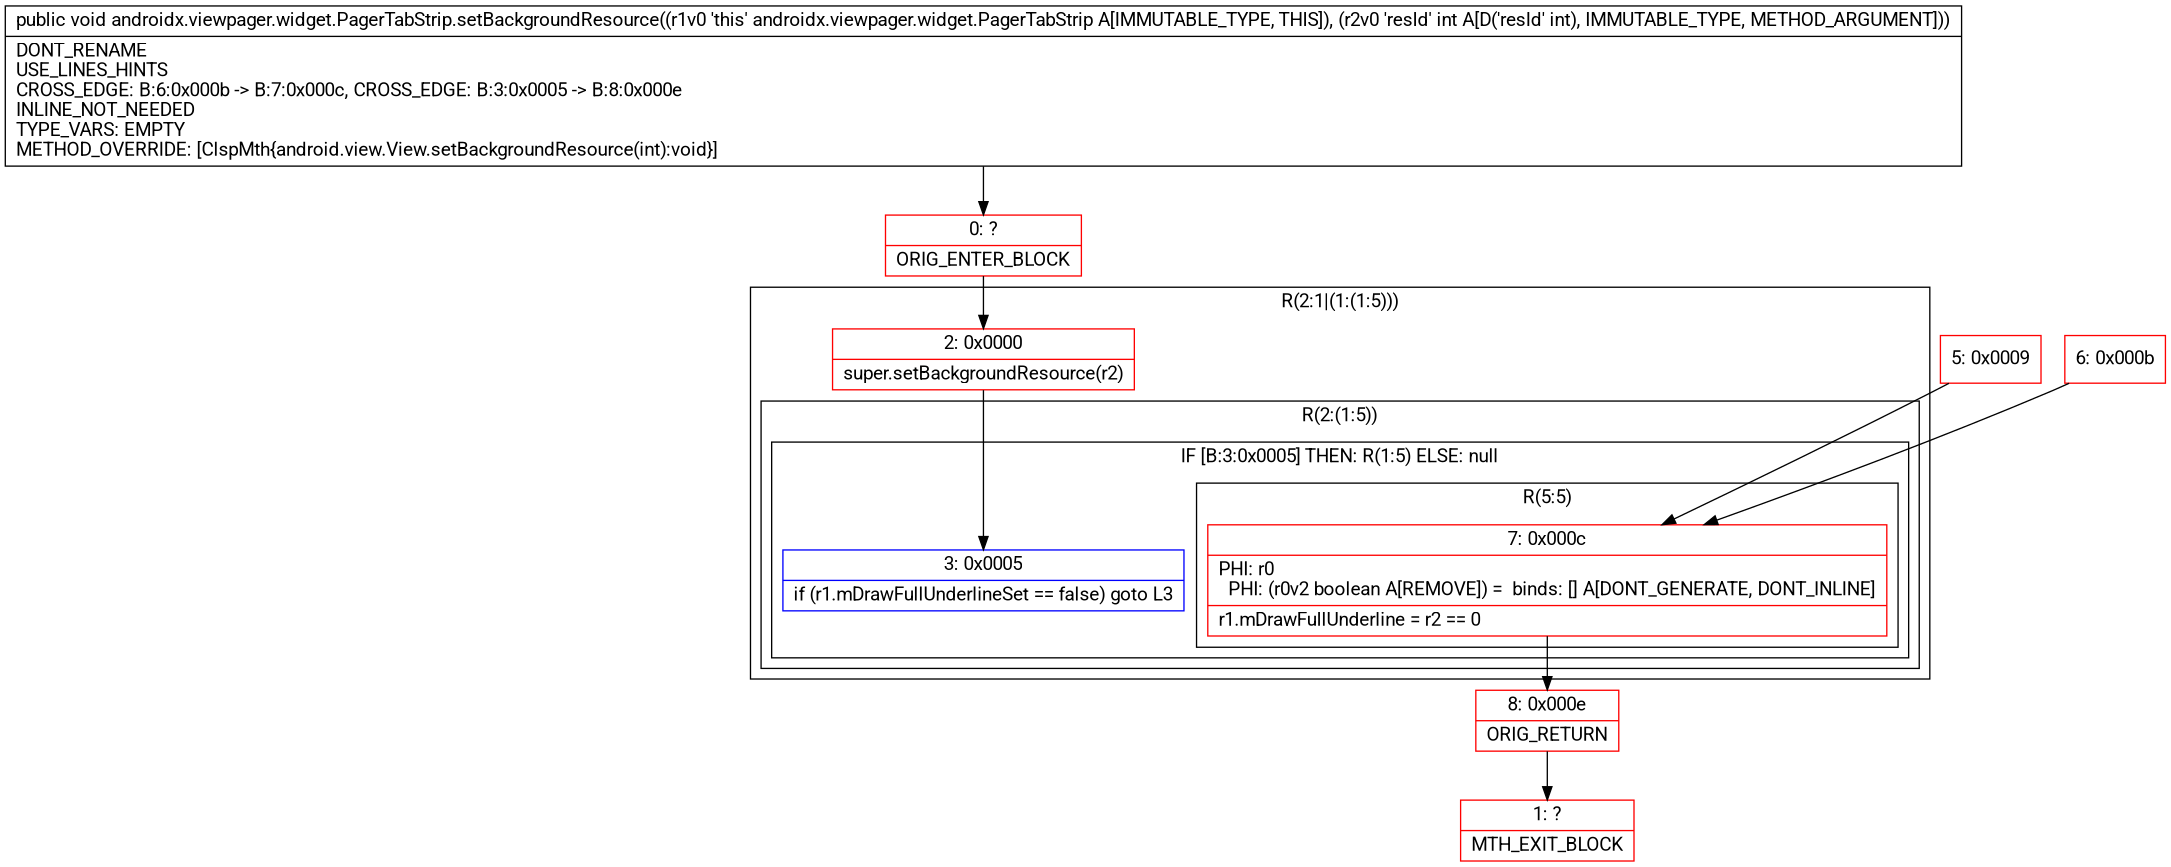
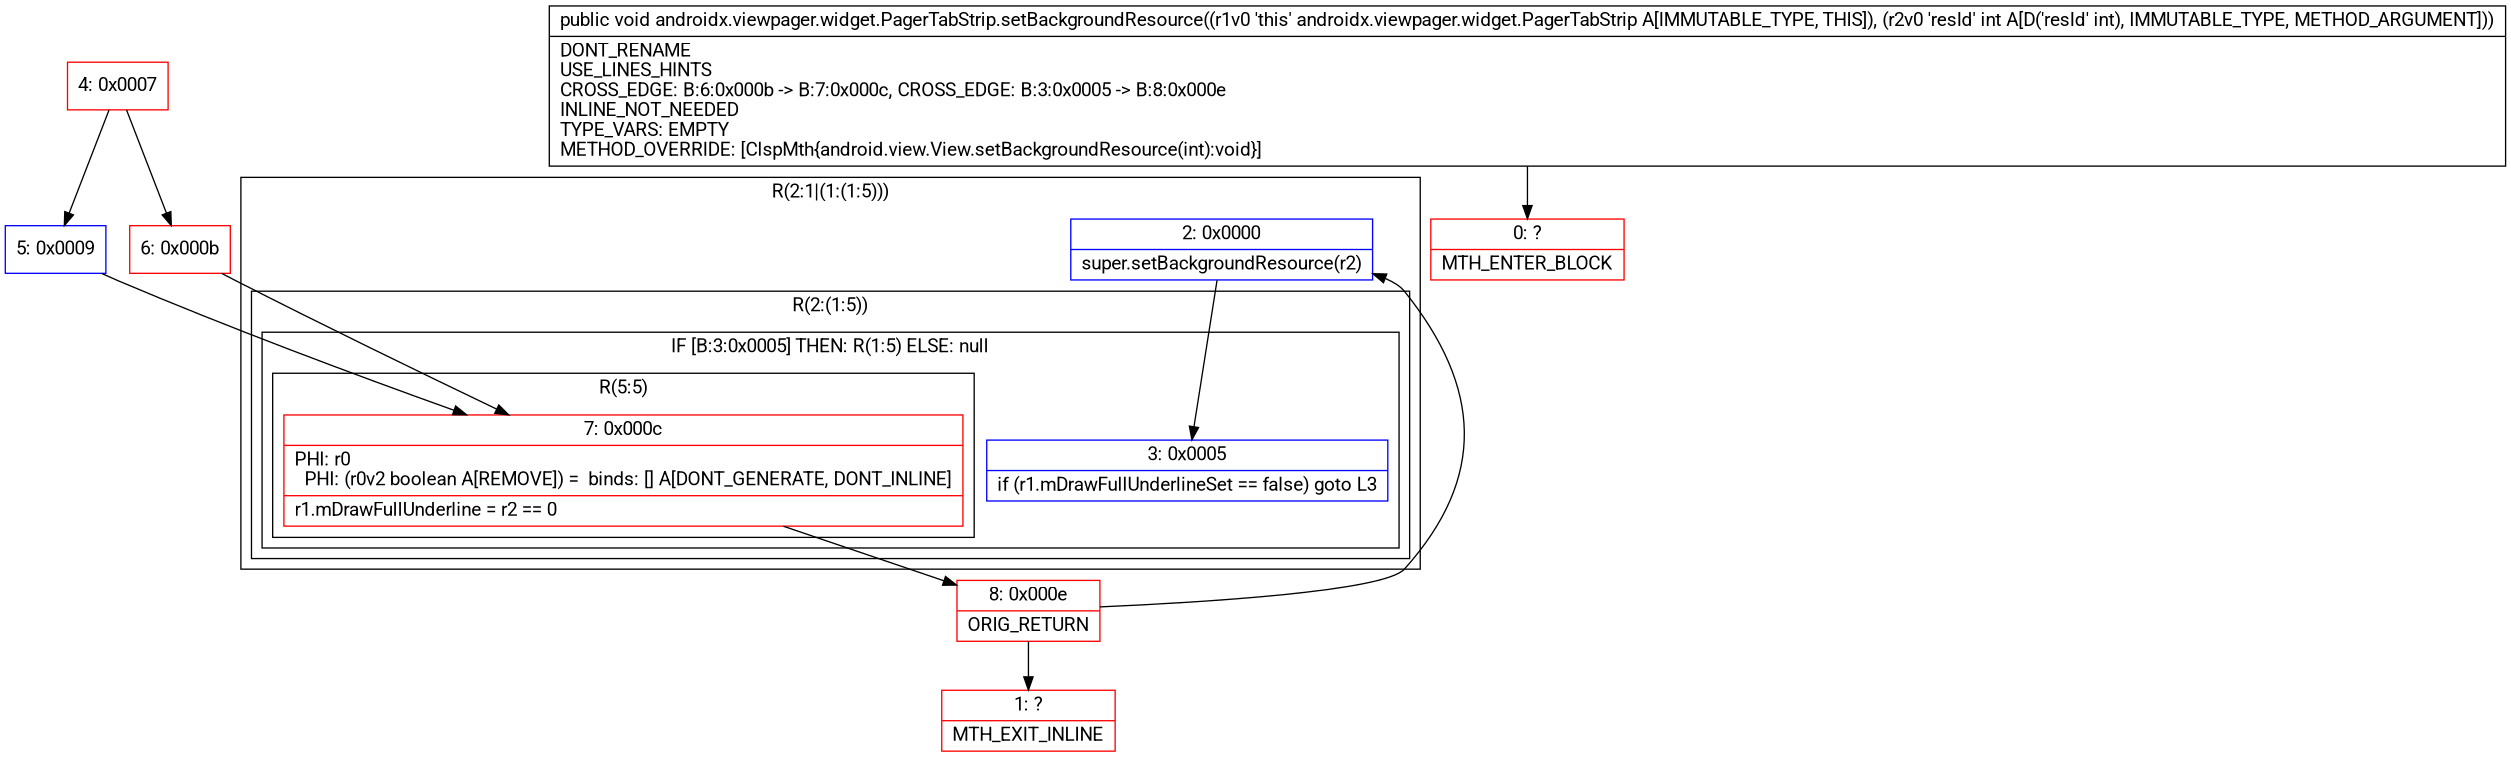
node "4: 0x0007": added
node "0: ?": text "ORIG_ENTER_BLOCK" -> "MTH_ENTER_BLOCK"
edge "0: ?" -> "2: 0x0000": now "8: 0x000e" -> "2: 0x0000"
node "2: 0x0000": color red -> blue
node "5: 0x0009": color red -> blue
node "1: ?": text "MTH_EXIT_BLOCK" -> "MTH_EXIT_INLINE"
